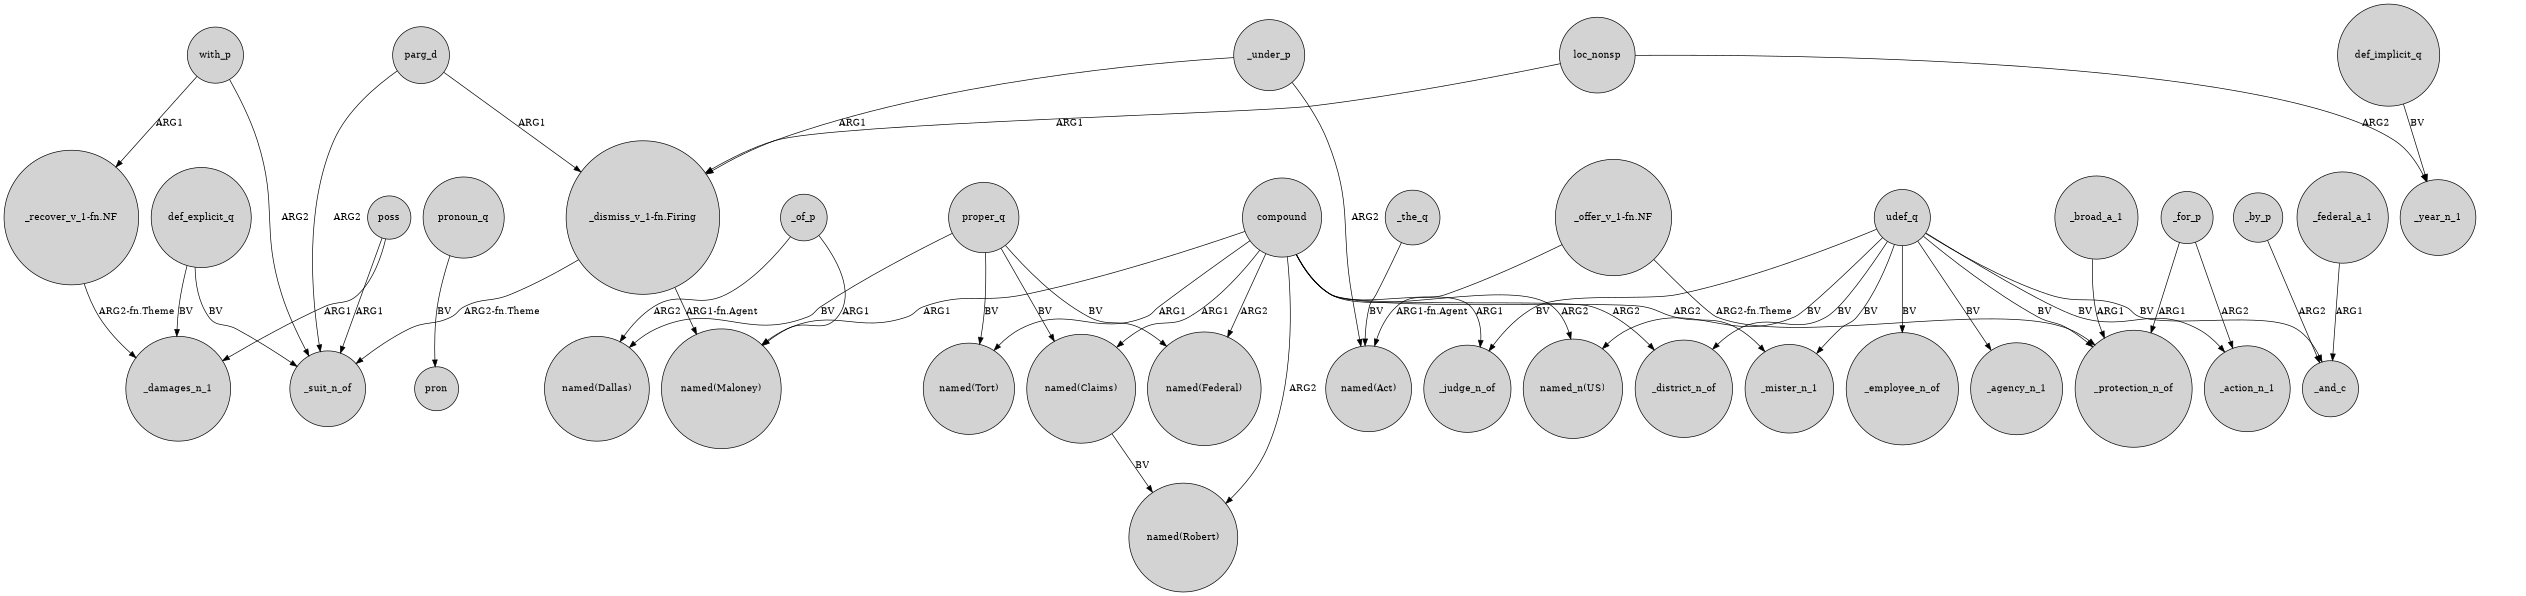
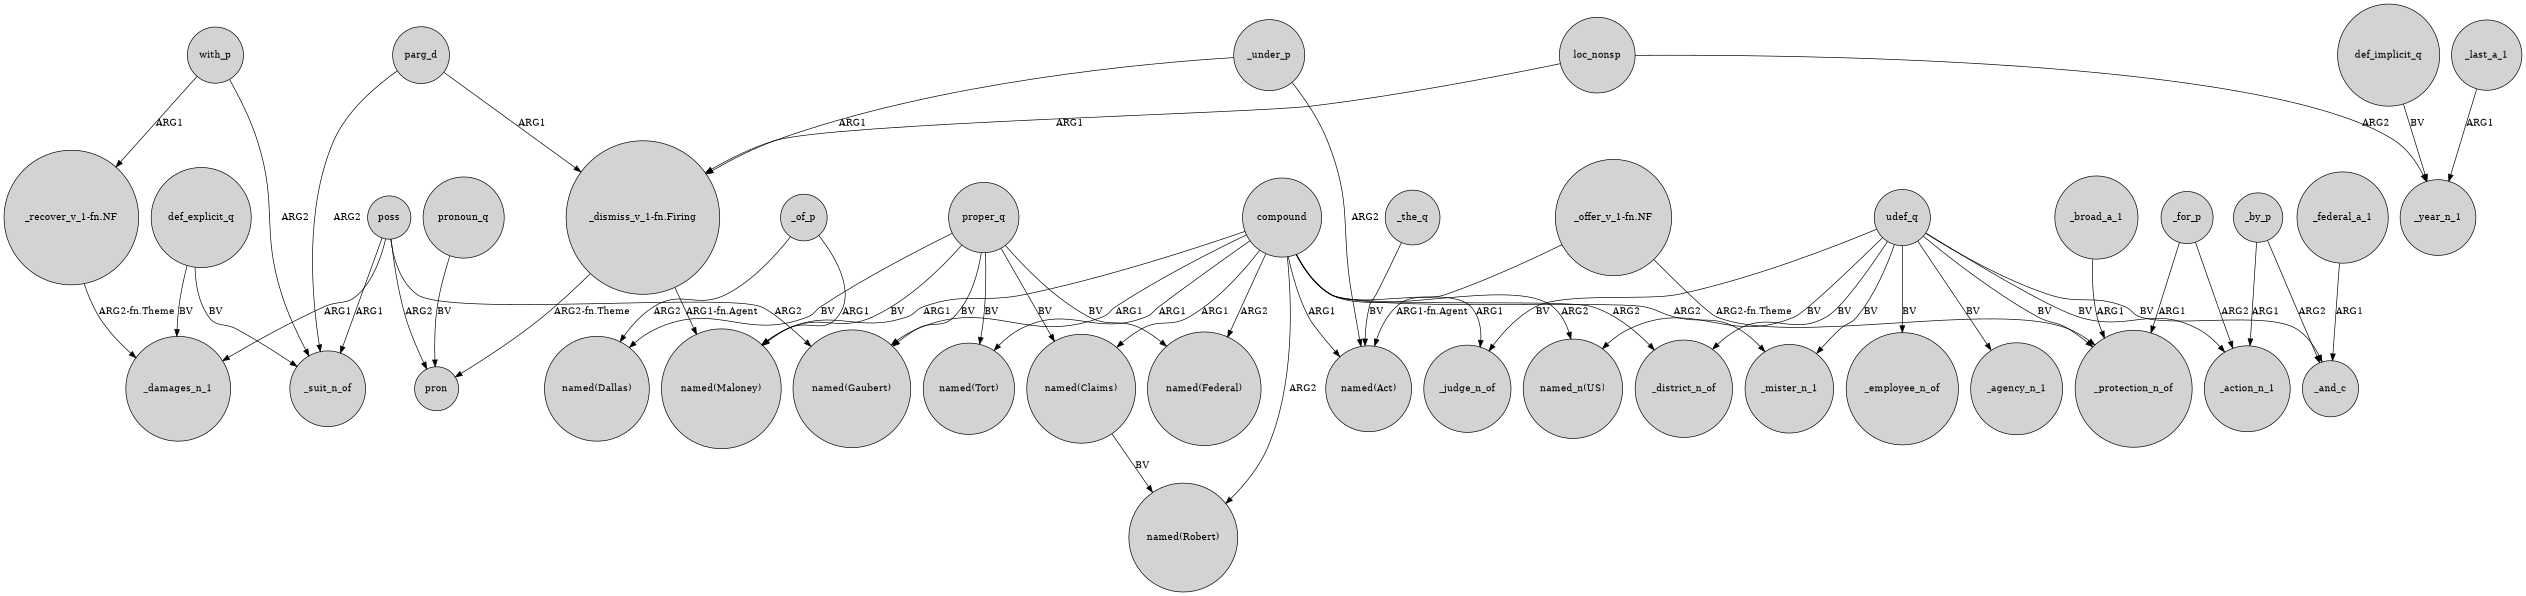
node "_last_a_1": added
edge "_by_p" -> "_action_n_1": added, label "ARG1"
edge "poss" -> "pron": added, label "ARG2"
edge "_dismiss_v_1-fn.Firing" -> "_suit_n_of": now "_dismiss_v_1-fn.Firing" -> "pron"
edge "compound" -> "named(Act)": added, label "ARG1"
edge "proper_q" -> "named(Maloney)": added, label "BV"
node "named(Gaubert)": added
